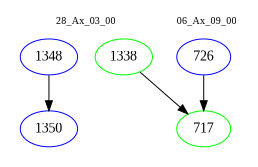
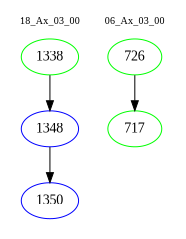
cluster "28_Ax_03_00": label "28_Ax_03_00" -> "18_Ax_03_00"
cluster "06_Ax_09_00": label "06_Ax_09_00" -> "06_Ax_03_00"
node "726": color blue -> green
edge "1338" -> "717": now "1338" -> "1348"
